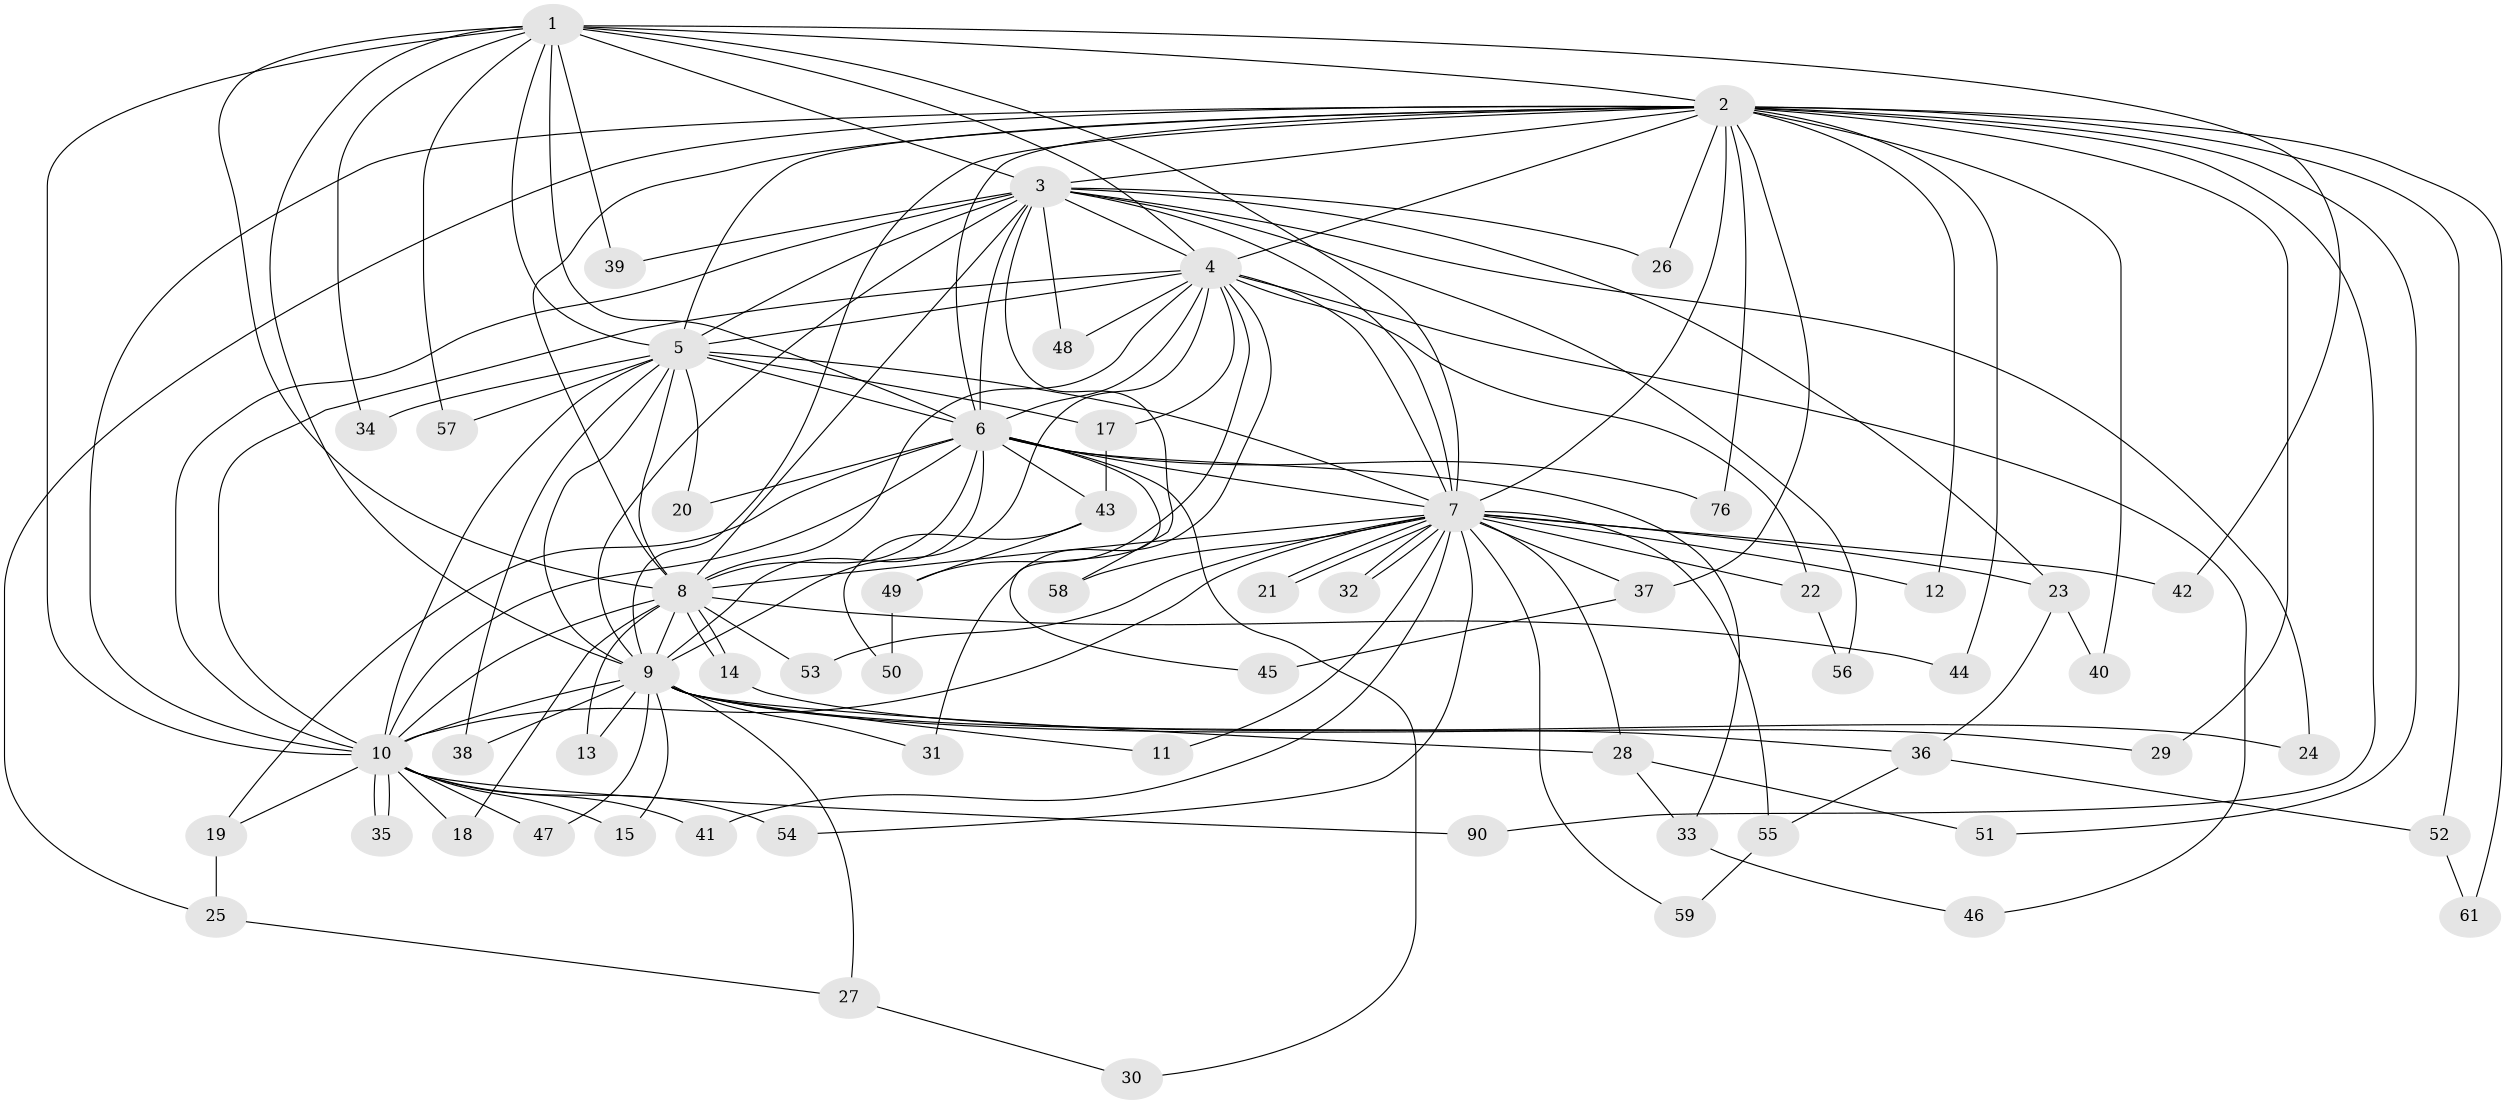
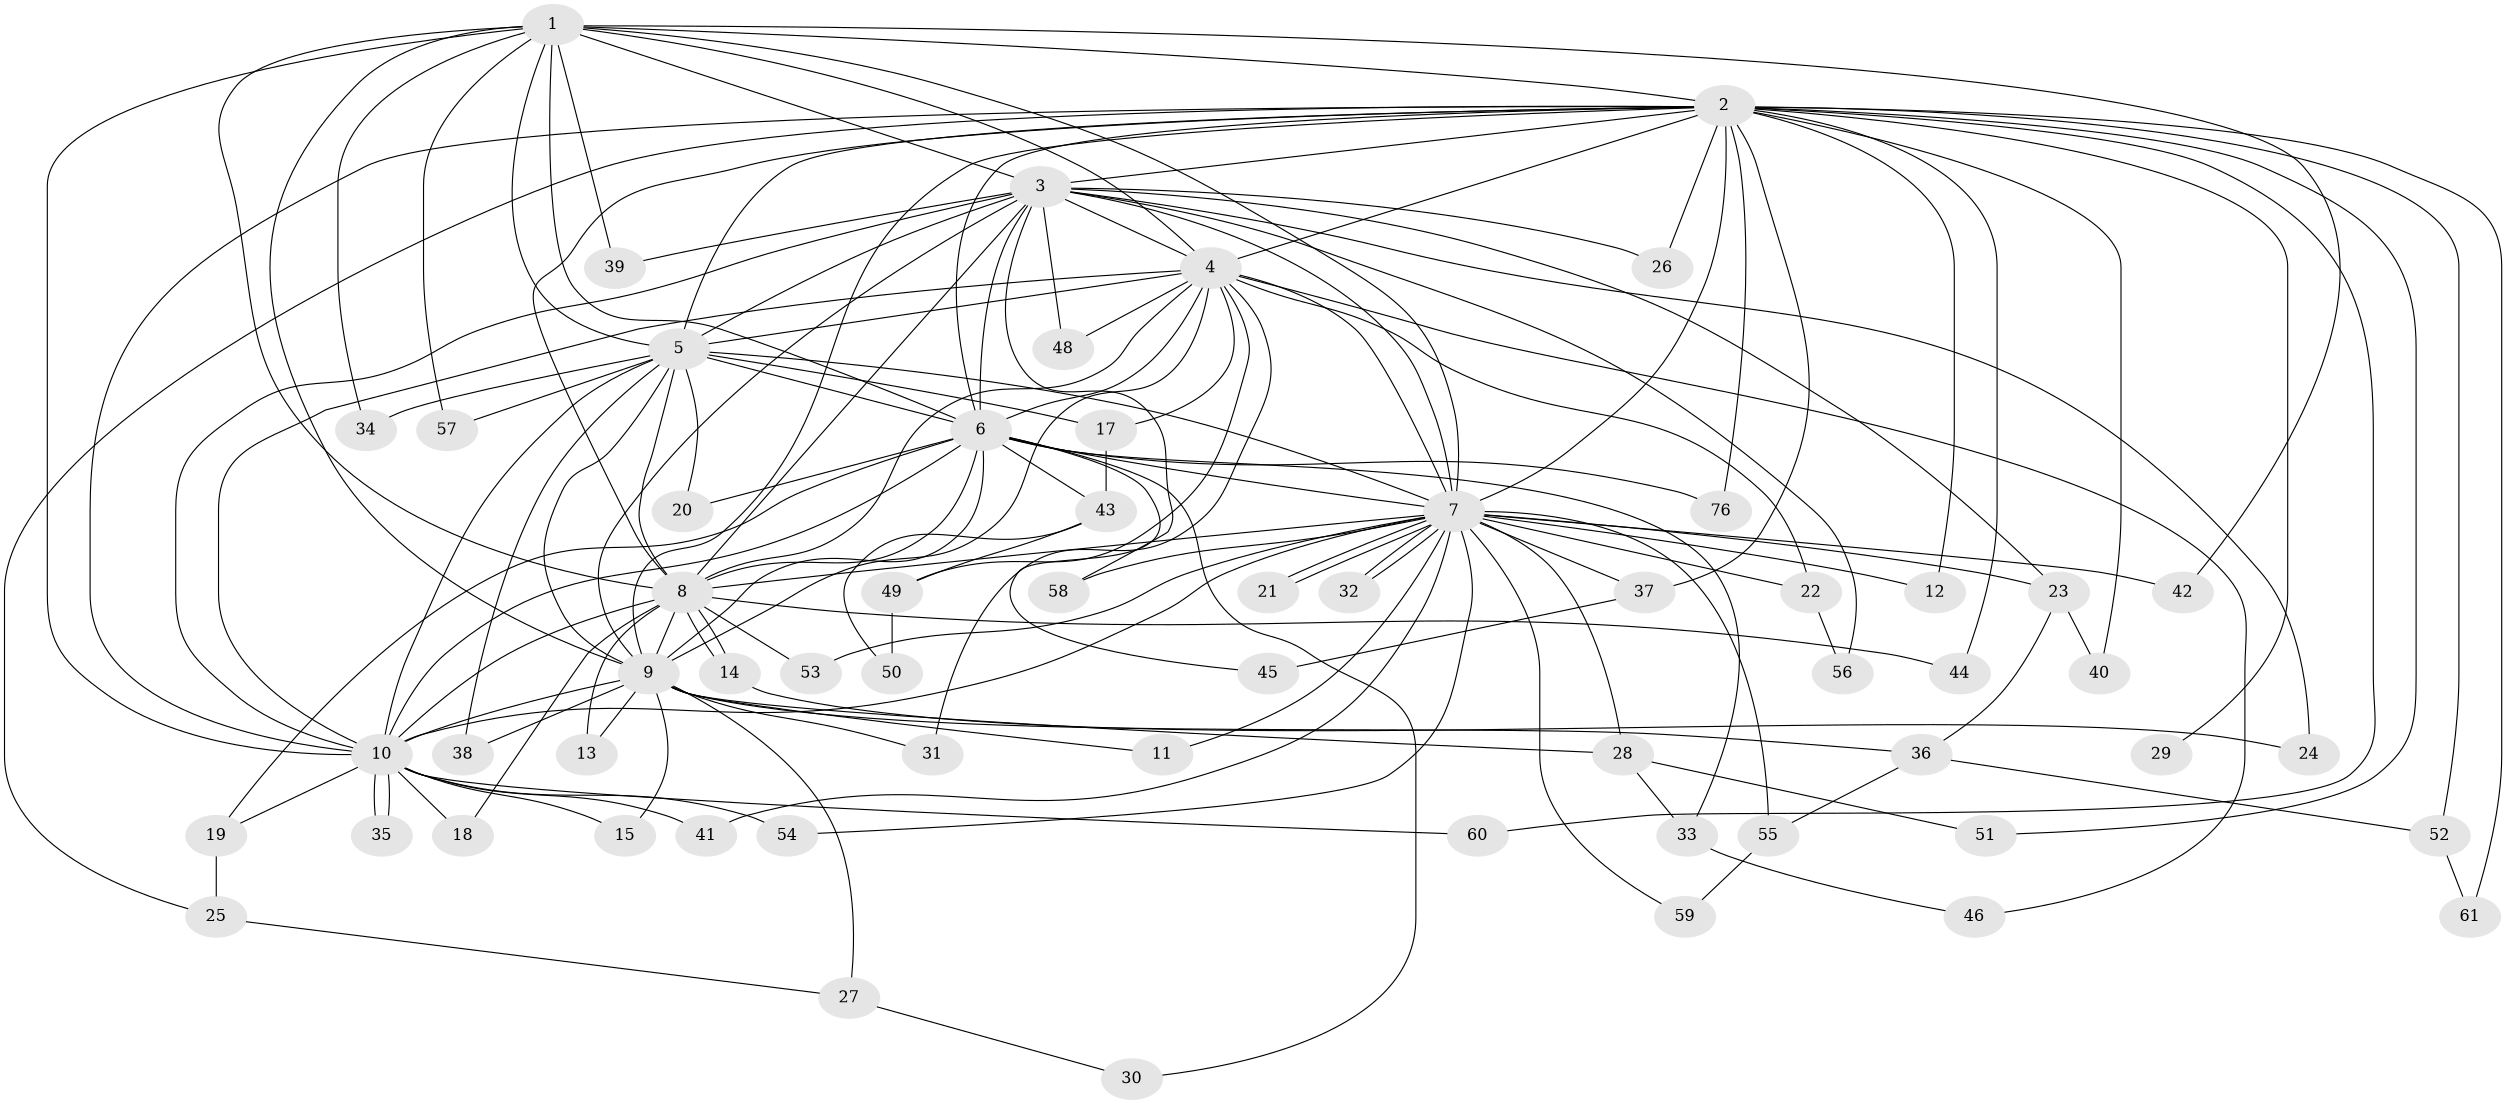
edge "9" -- "29": removed
node "47": removed
node "90": label "90" -> "60"
